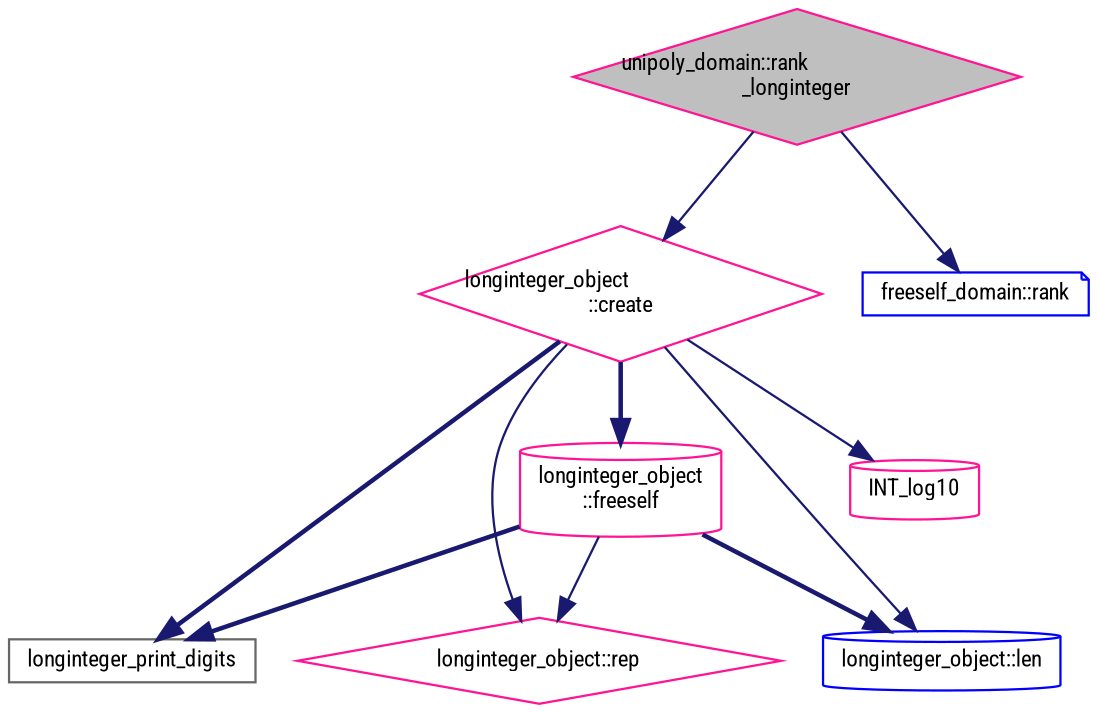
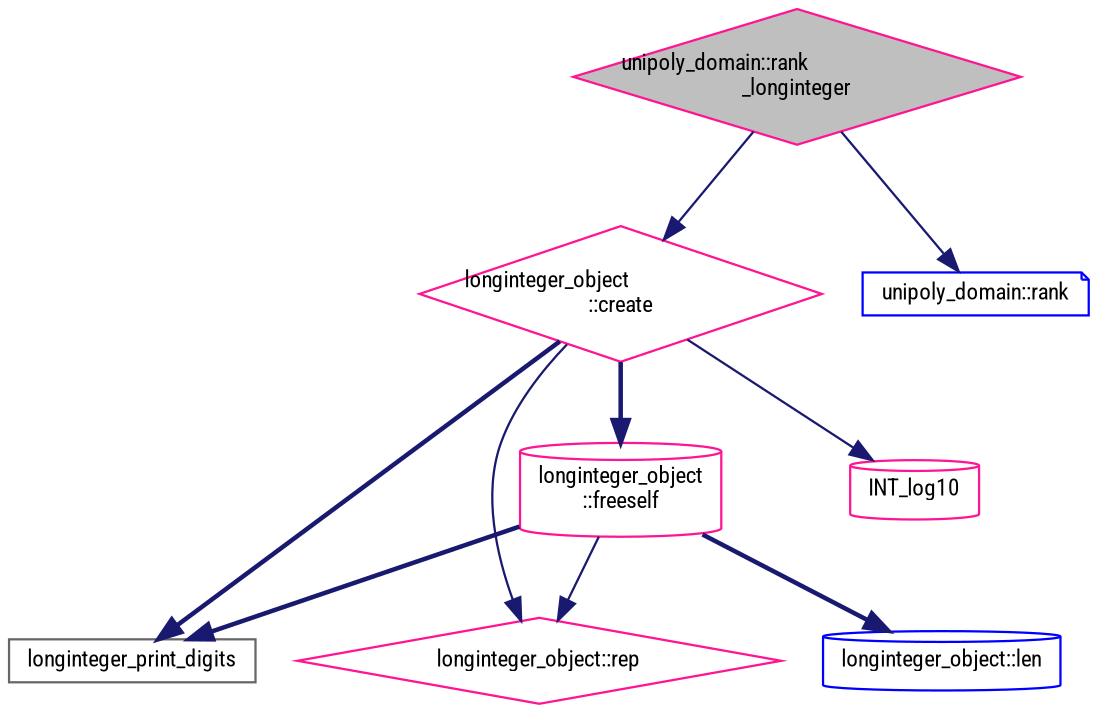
node "freeself_domain::rank": label "freeself_domain::rank" -> "unipoly_domain::rank"
edge "longinteger_object ::create" -> "longinteger_object::len": removed
